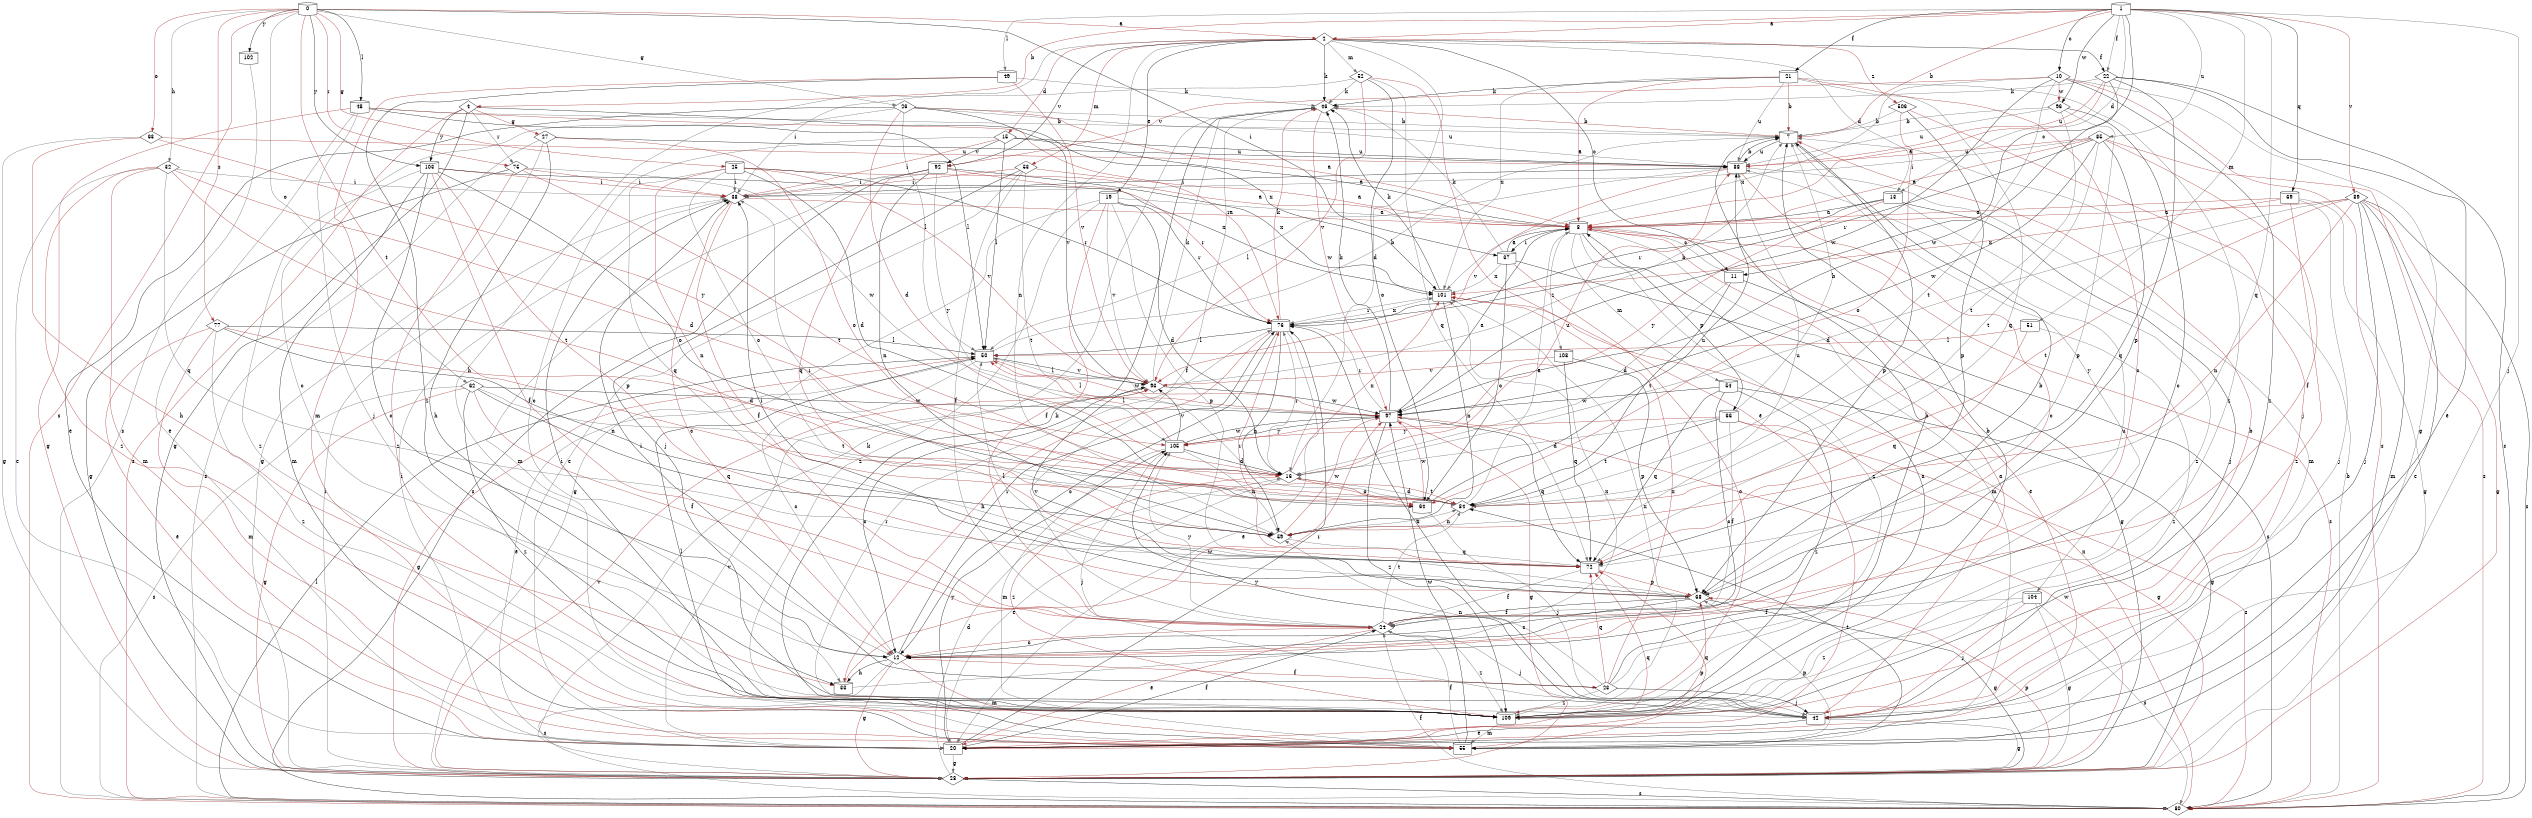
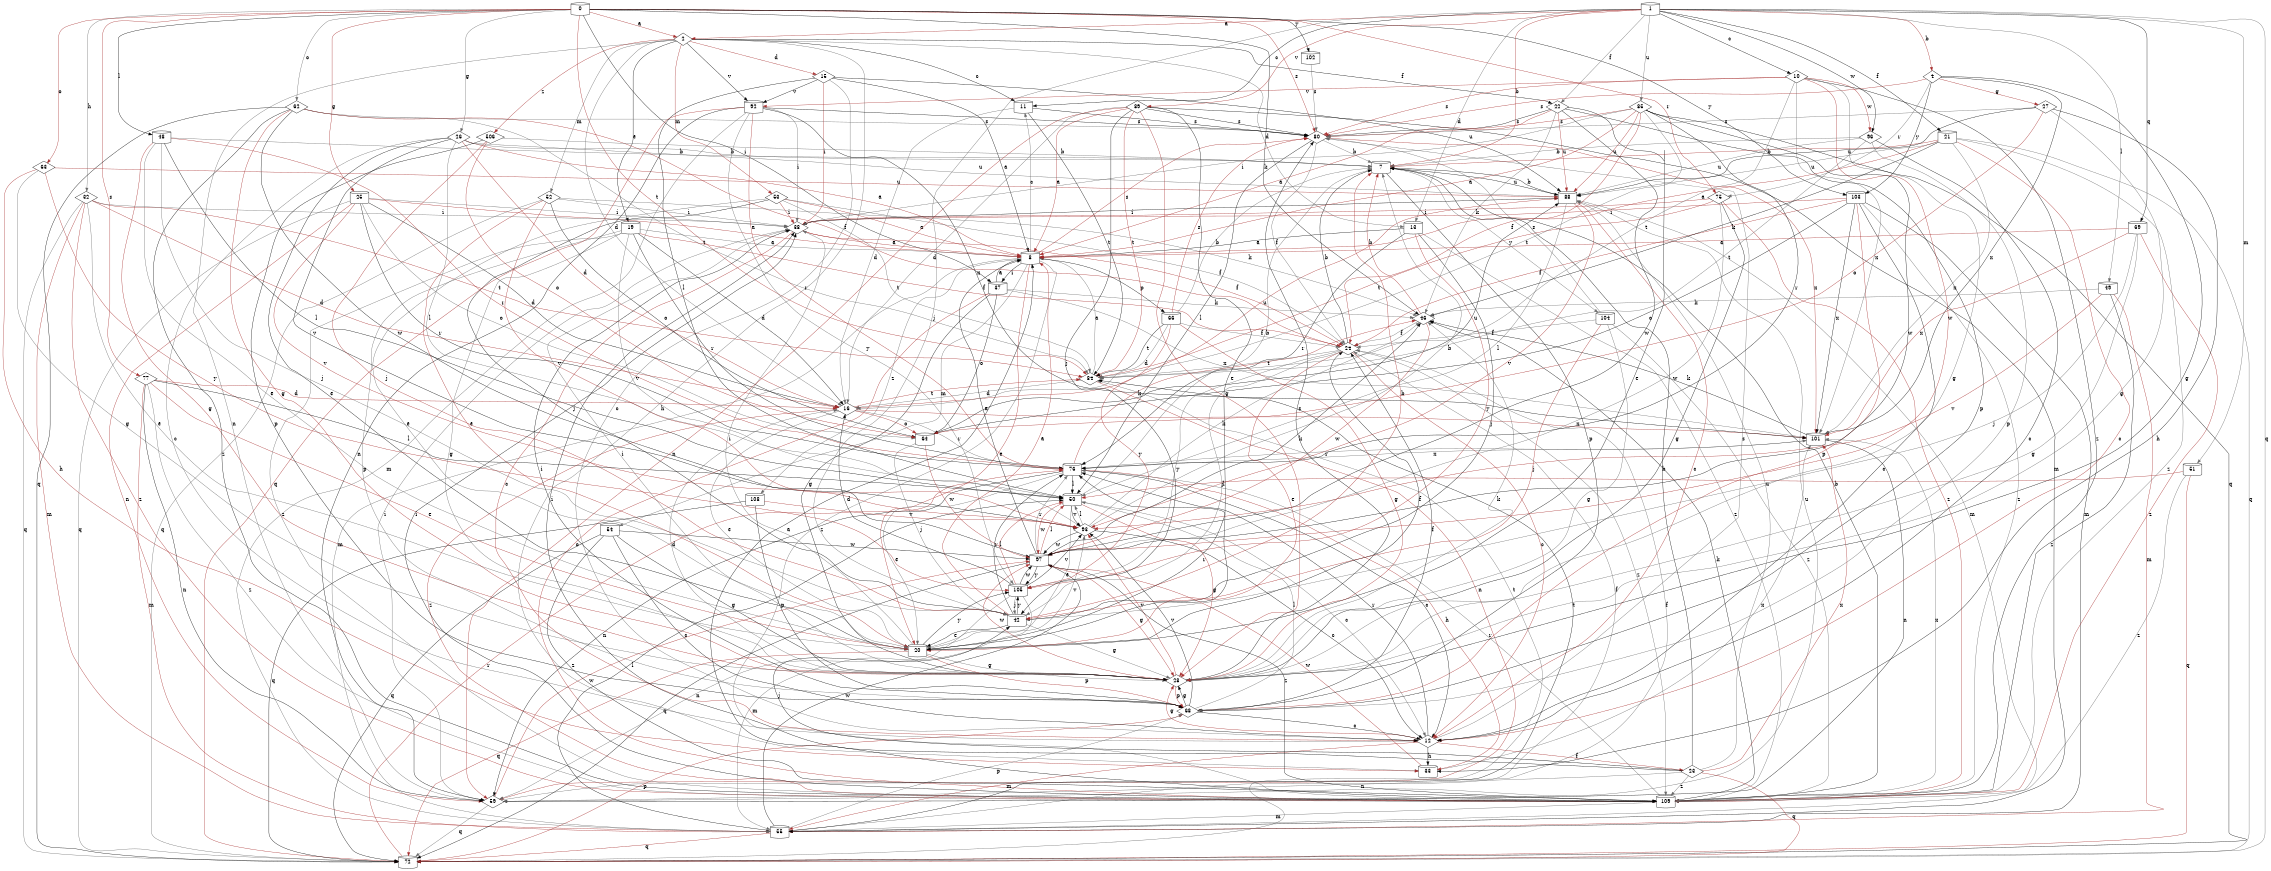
edge "2" -> "46": now "0" -> "46"
edge "10" -> "97": color black -> brown
